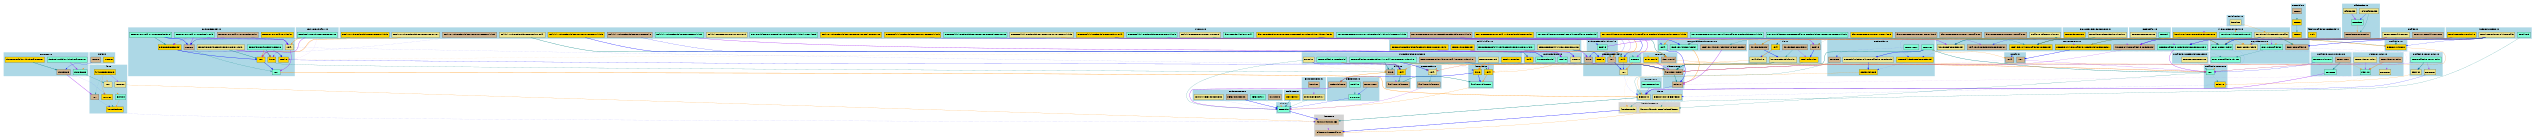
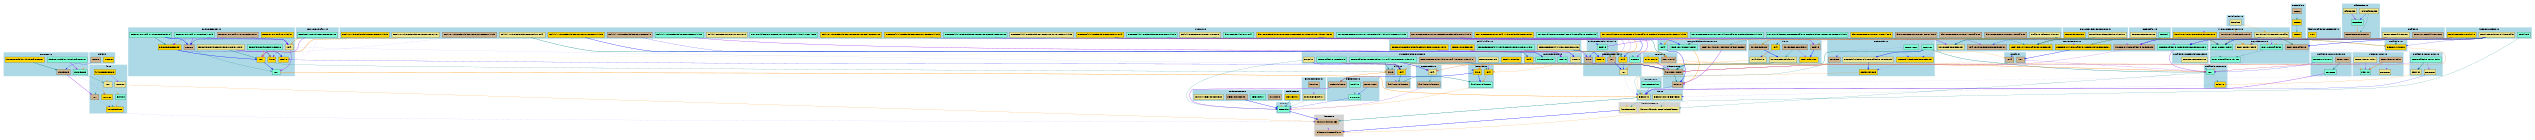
node "benchmark_integration_auth": fillcolor aquamarine -> tan
